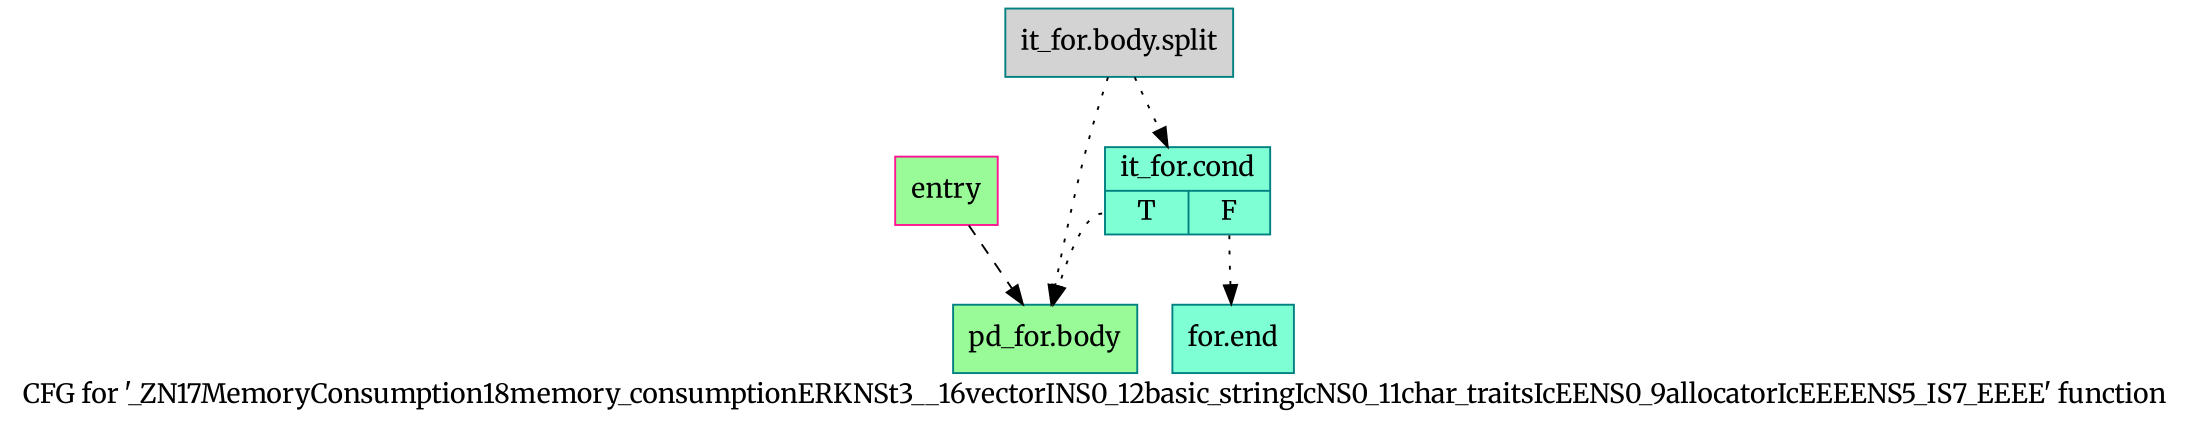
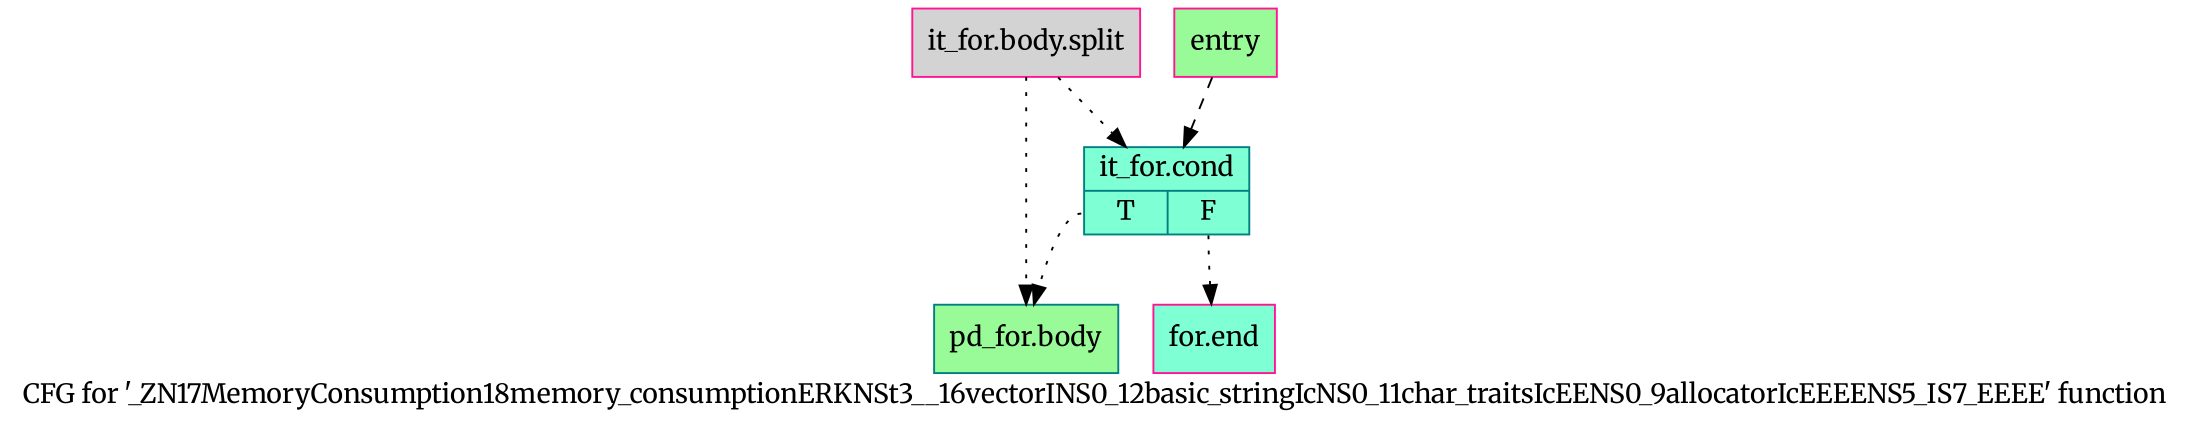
node "it_for.body.split": color teal -> deeppink
edge "entry" -> "pd_for.body": now "entry" -> "it_for.cond"
node "for.end": color teal -> deeppink
